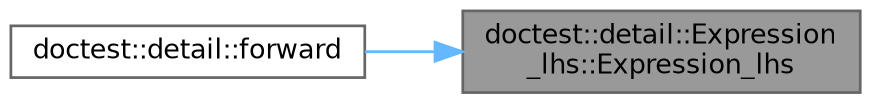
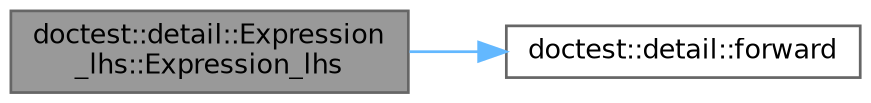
edge "doctest::detail::forward" -> "doctest::detail::Expression _lhs::Expression_lhs": reversed
